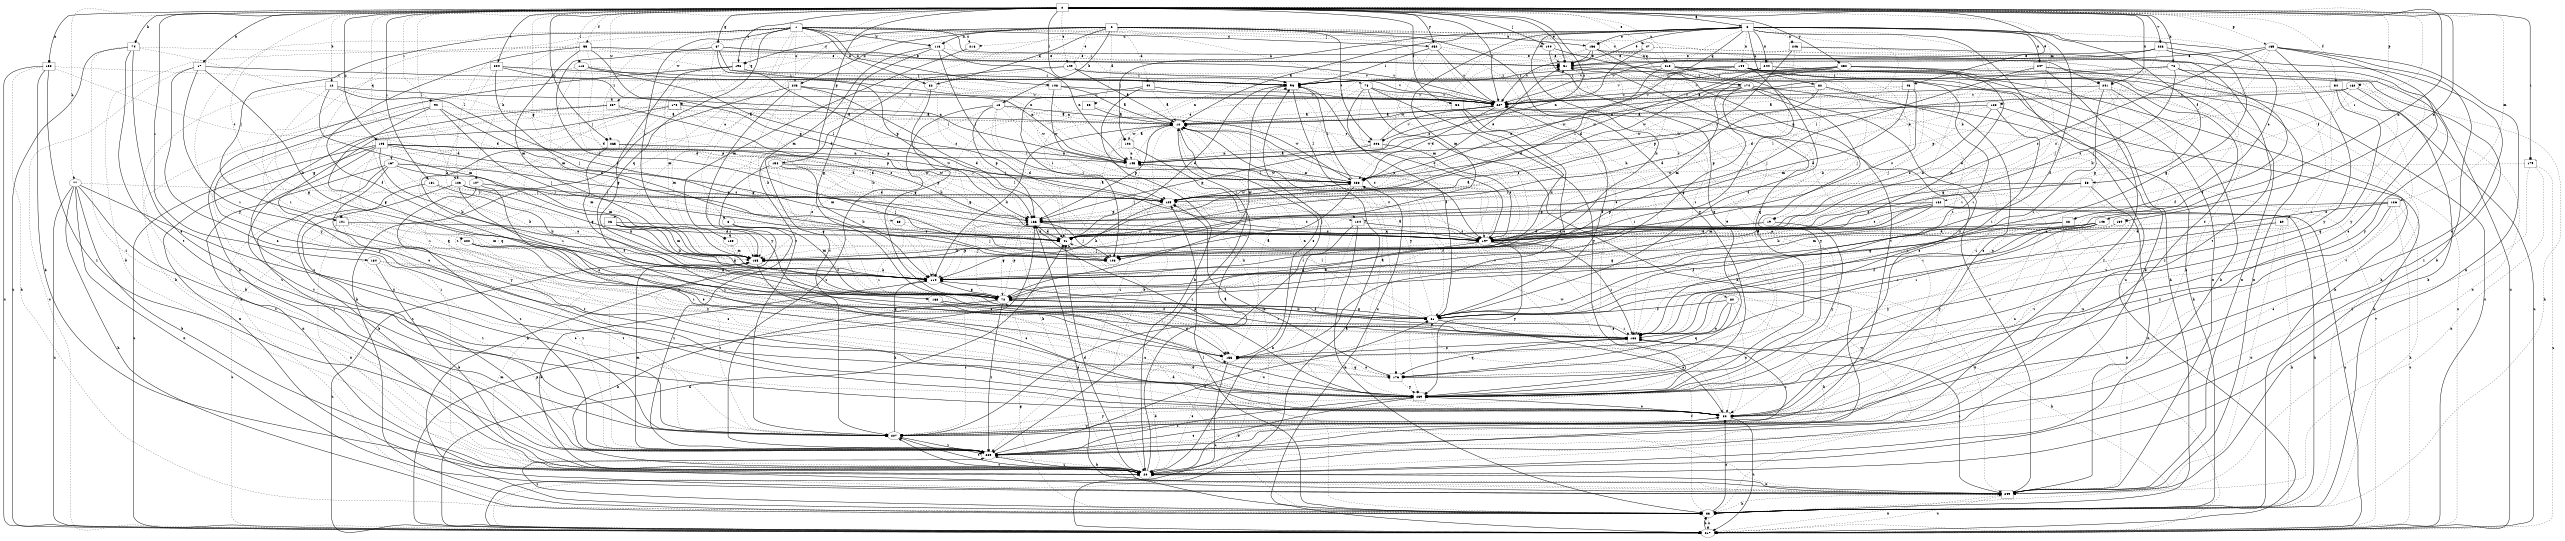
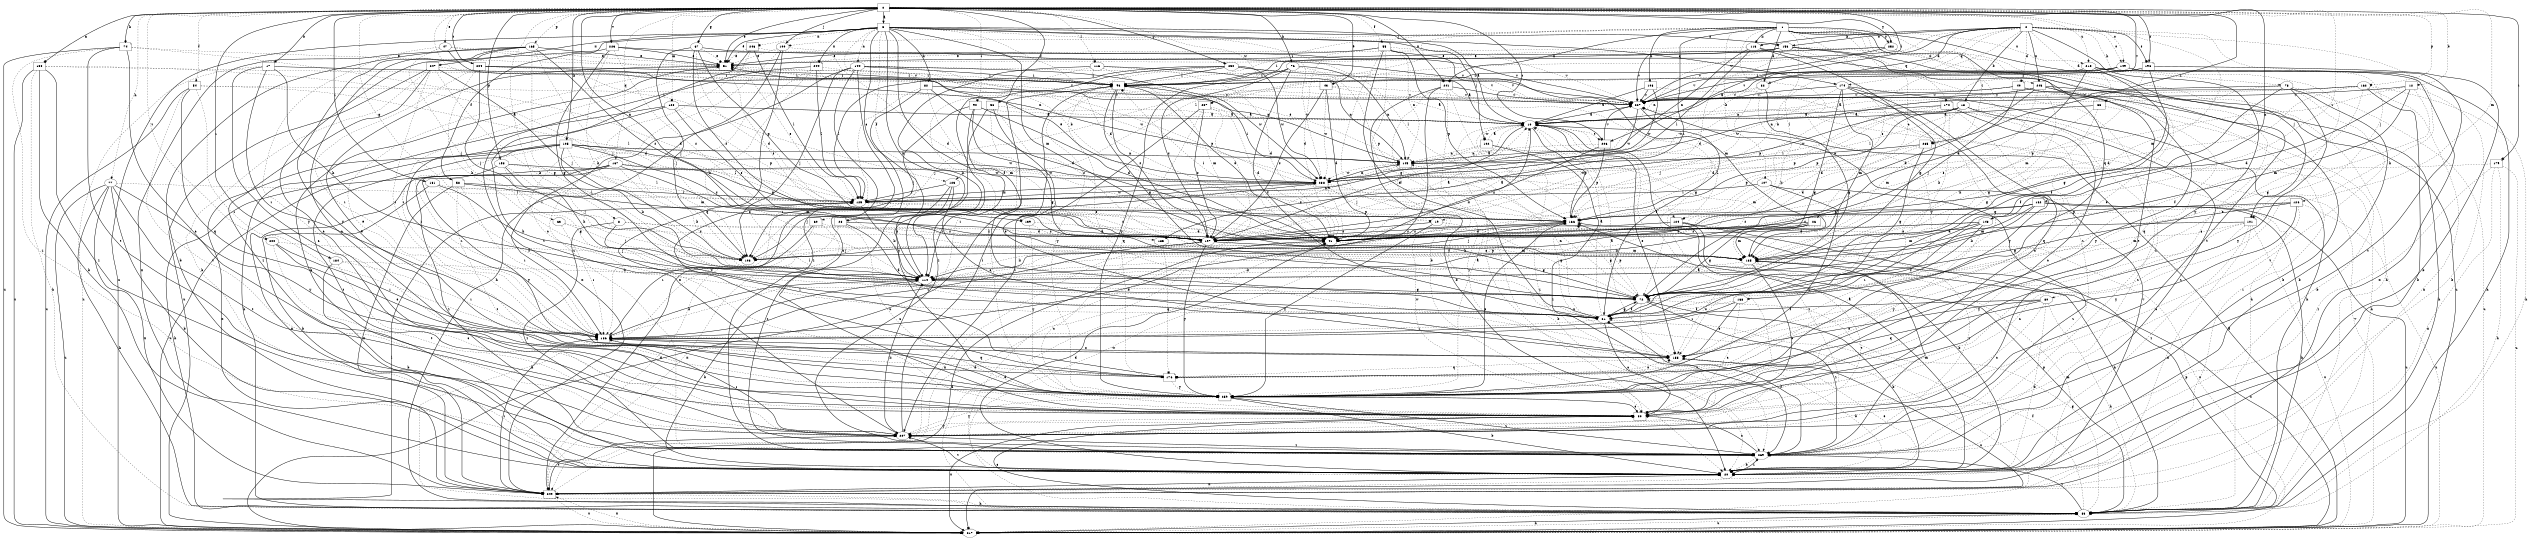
node "216": removed
node "82": shape octagon -> box
edge "252" -> "135": removed, label "m"
edge "265" -> "186": removed, label "r"
edge "126" -> "83": now "179" -> "83"
